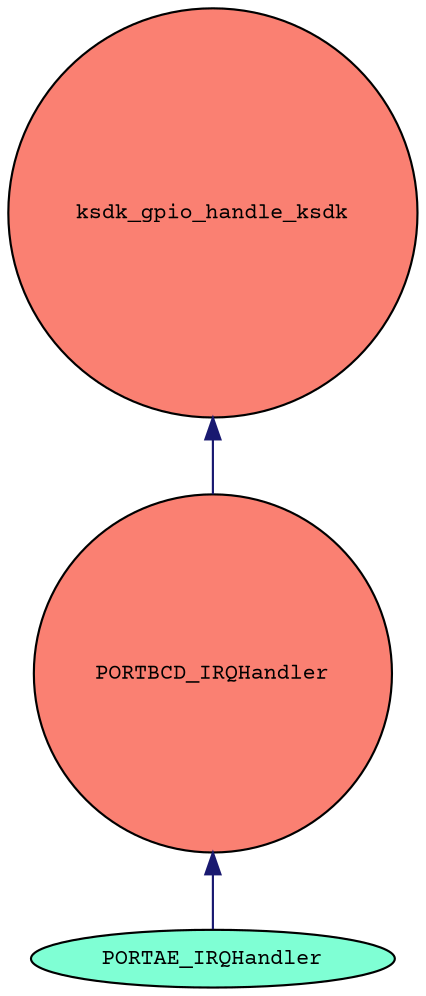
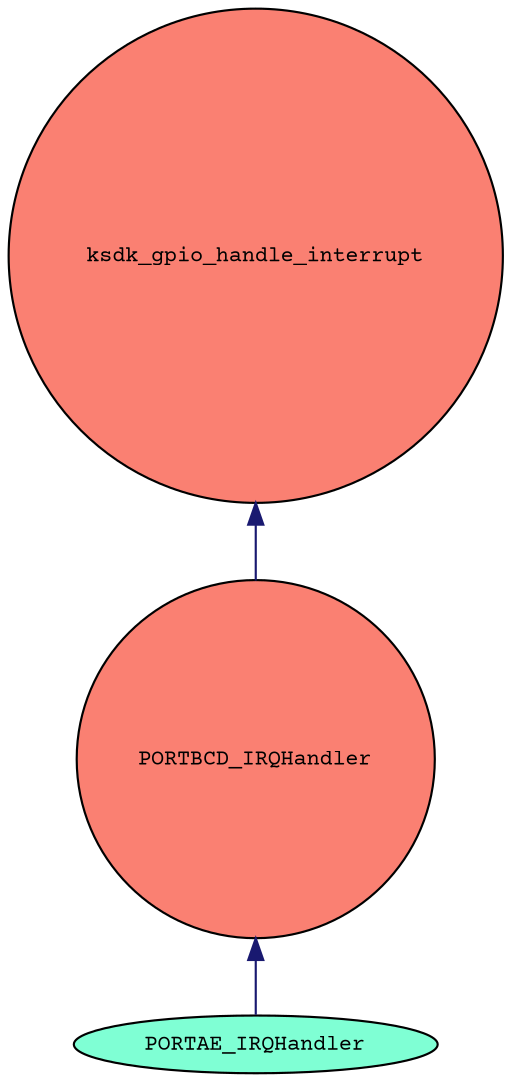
node "ksdk_gpio_handle_ksdk": label "ksdk_gpio_handle_ksdk" -> "ksdk_gpio_handle_interrupt"
